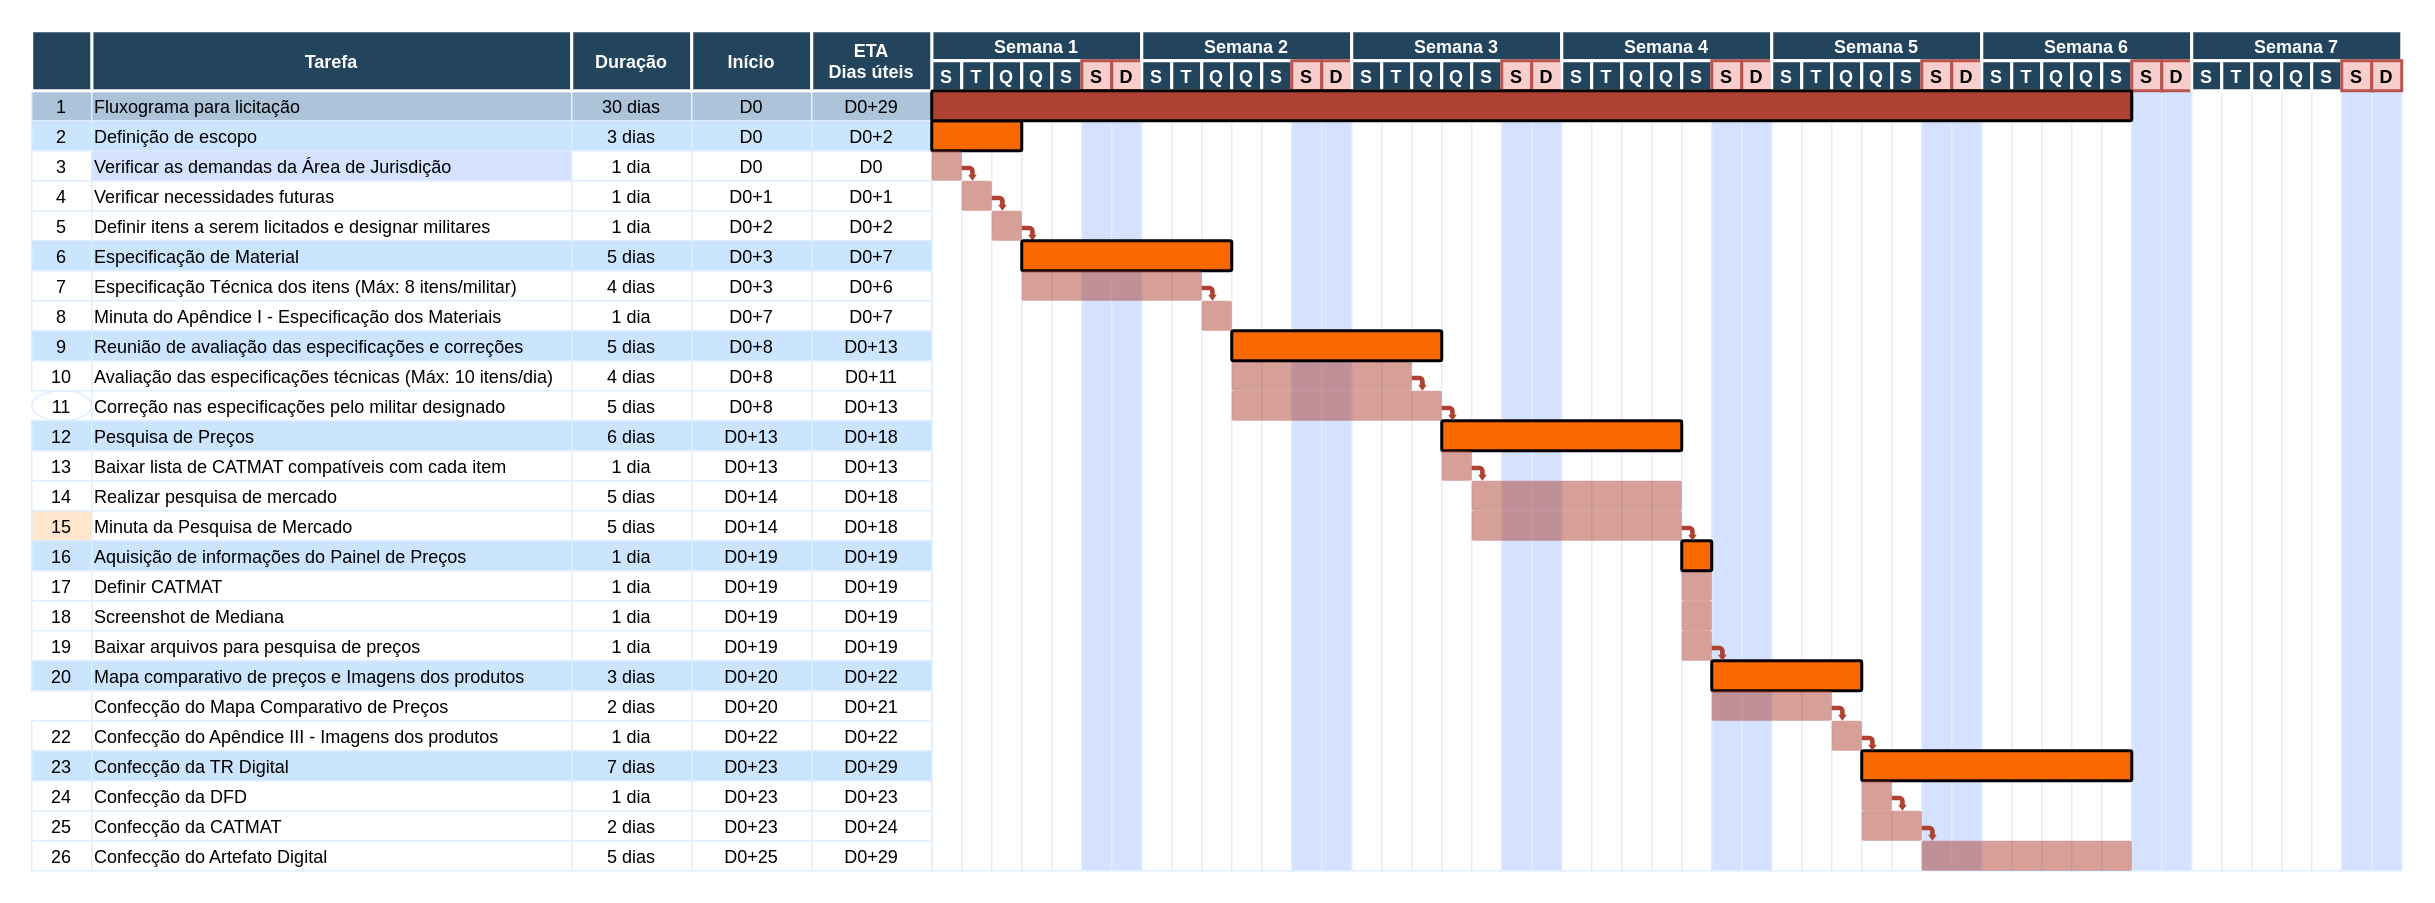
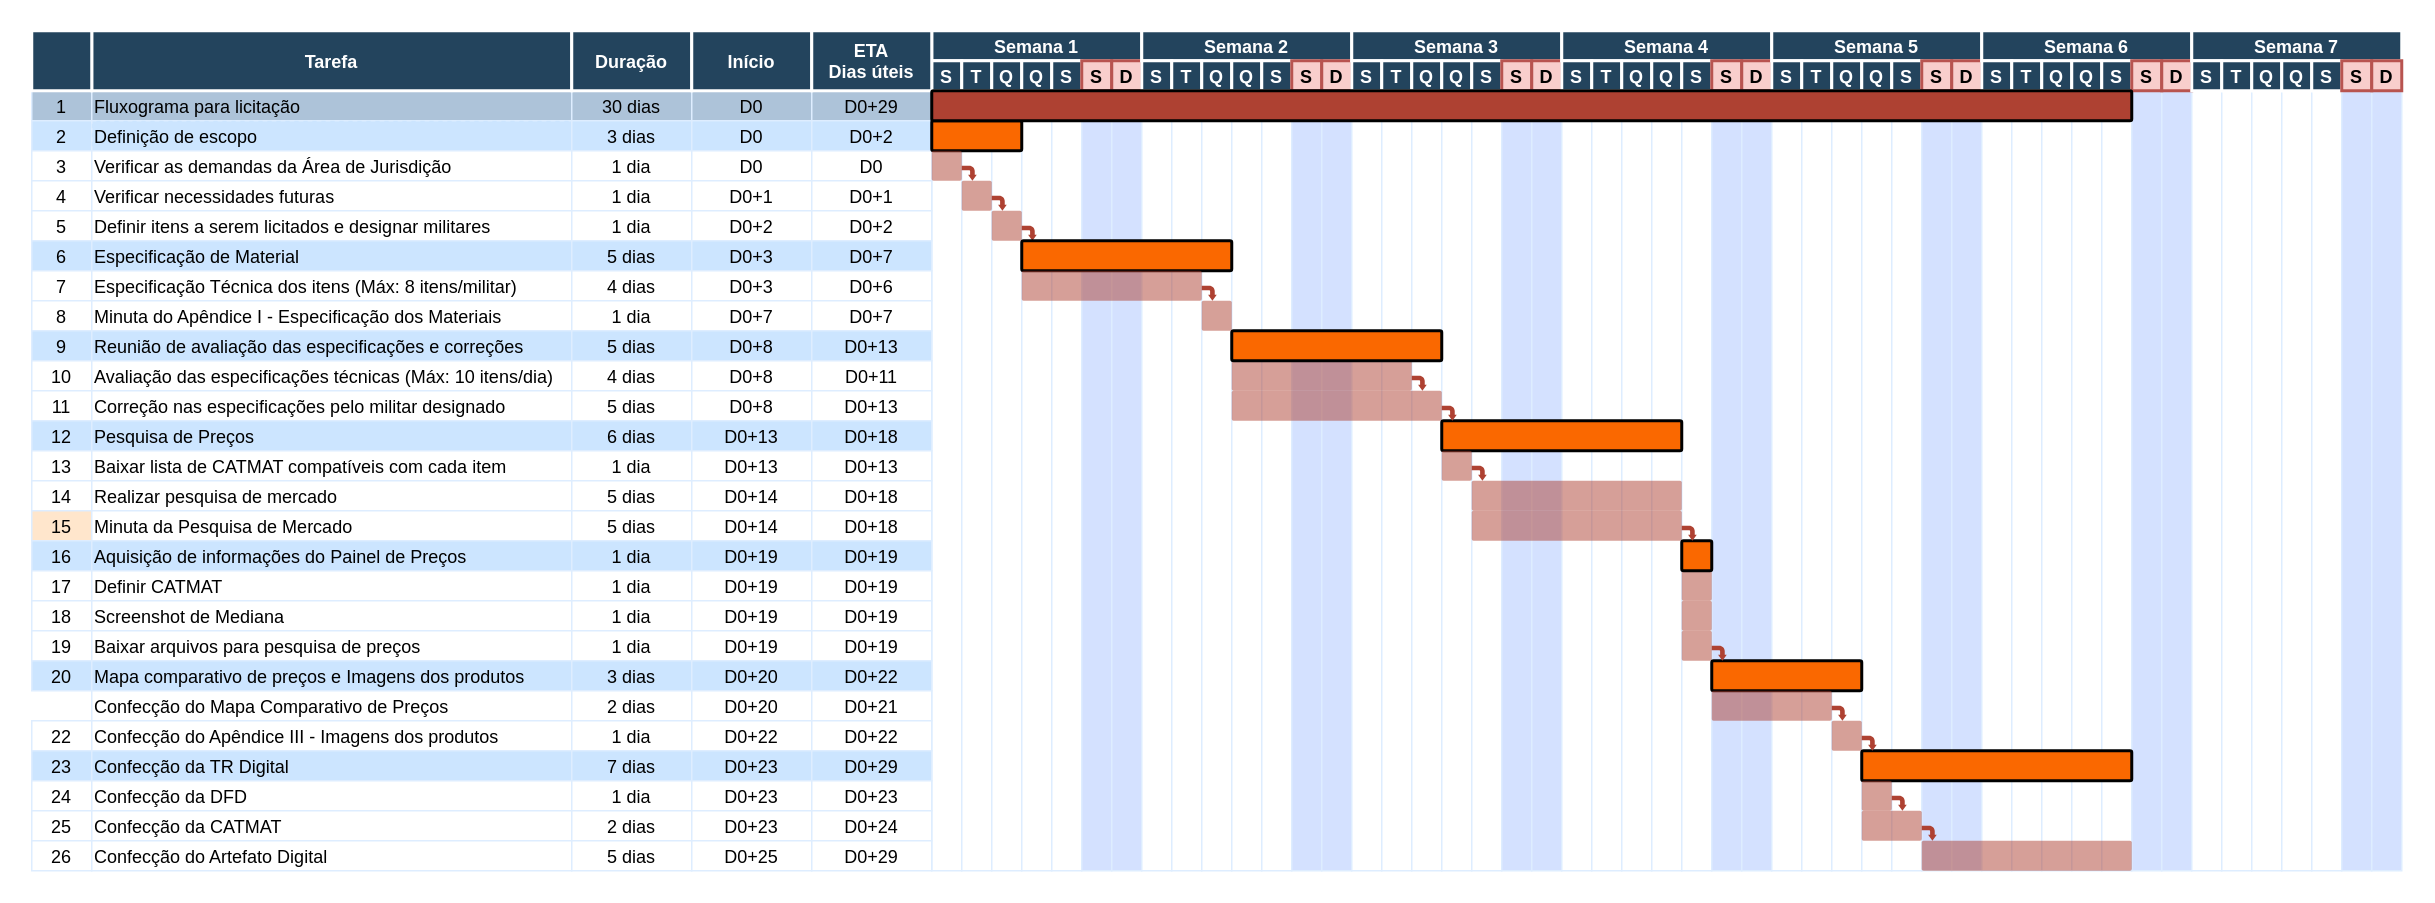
node "Verificar as demandas da Área de Jurisdição": fillcolor #d4e1ff -> #ffffff
node "11": shape ellipse -> rectangle
